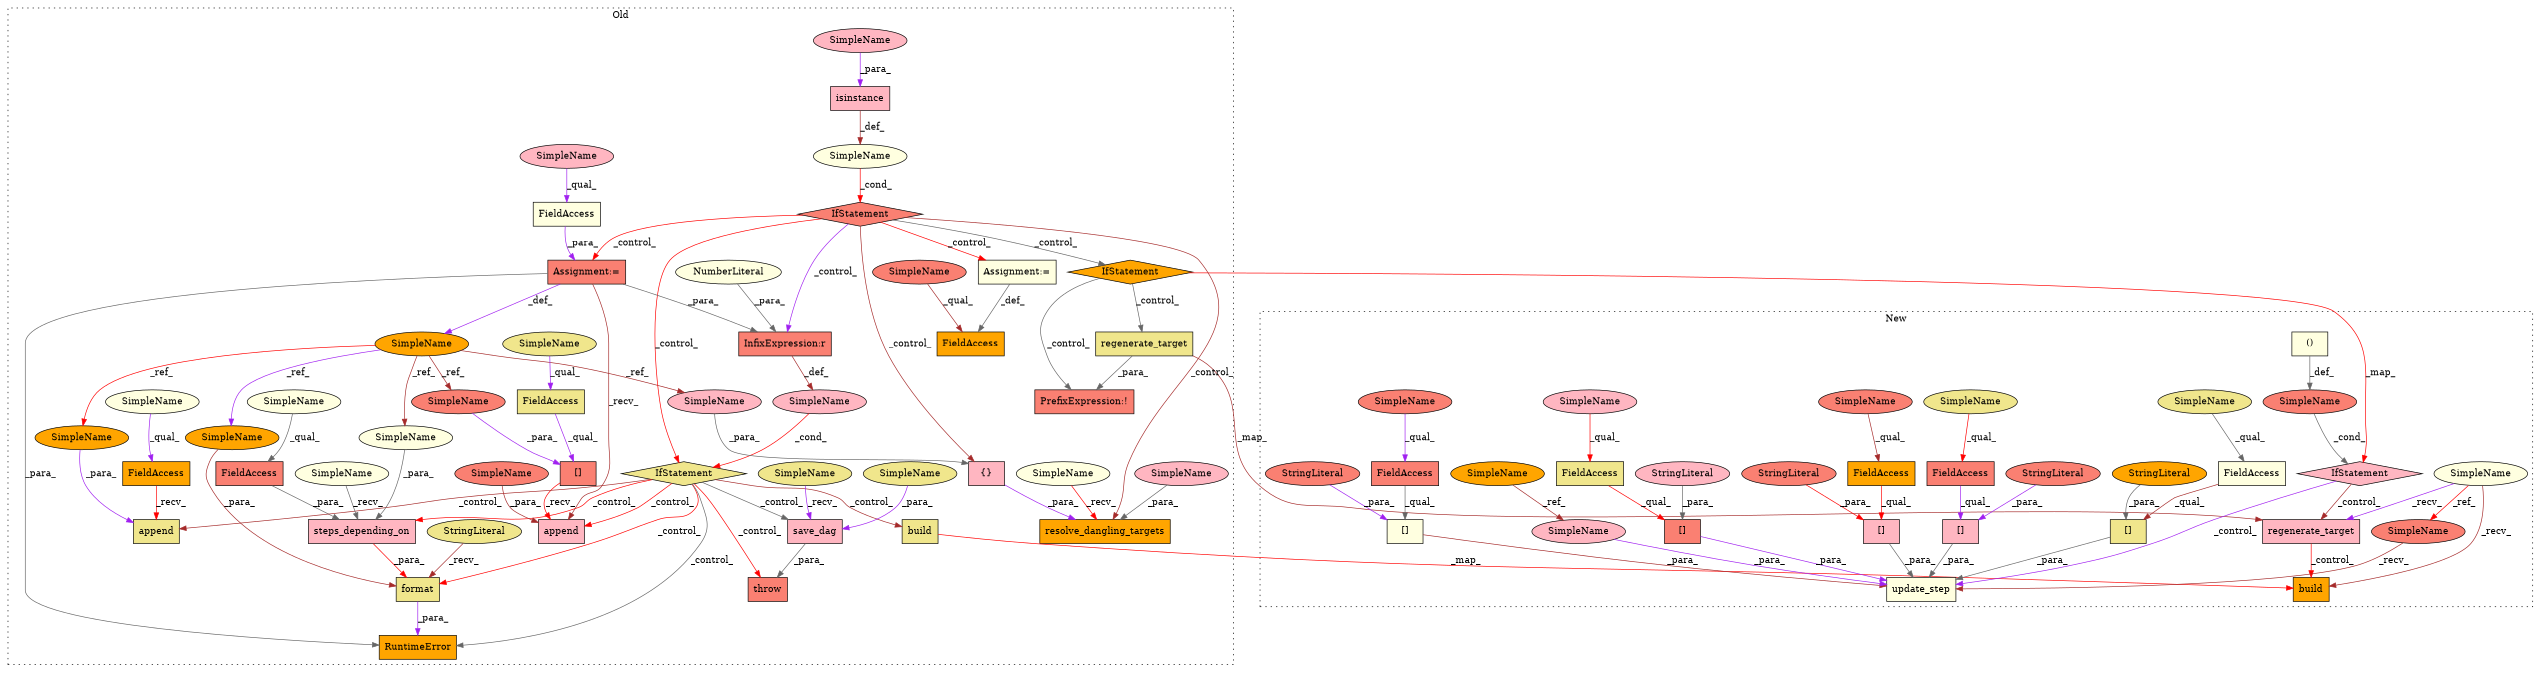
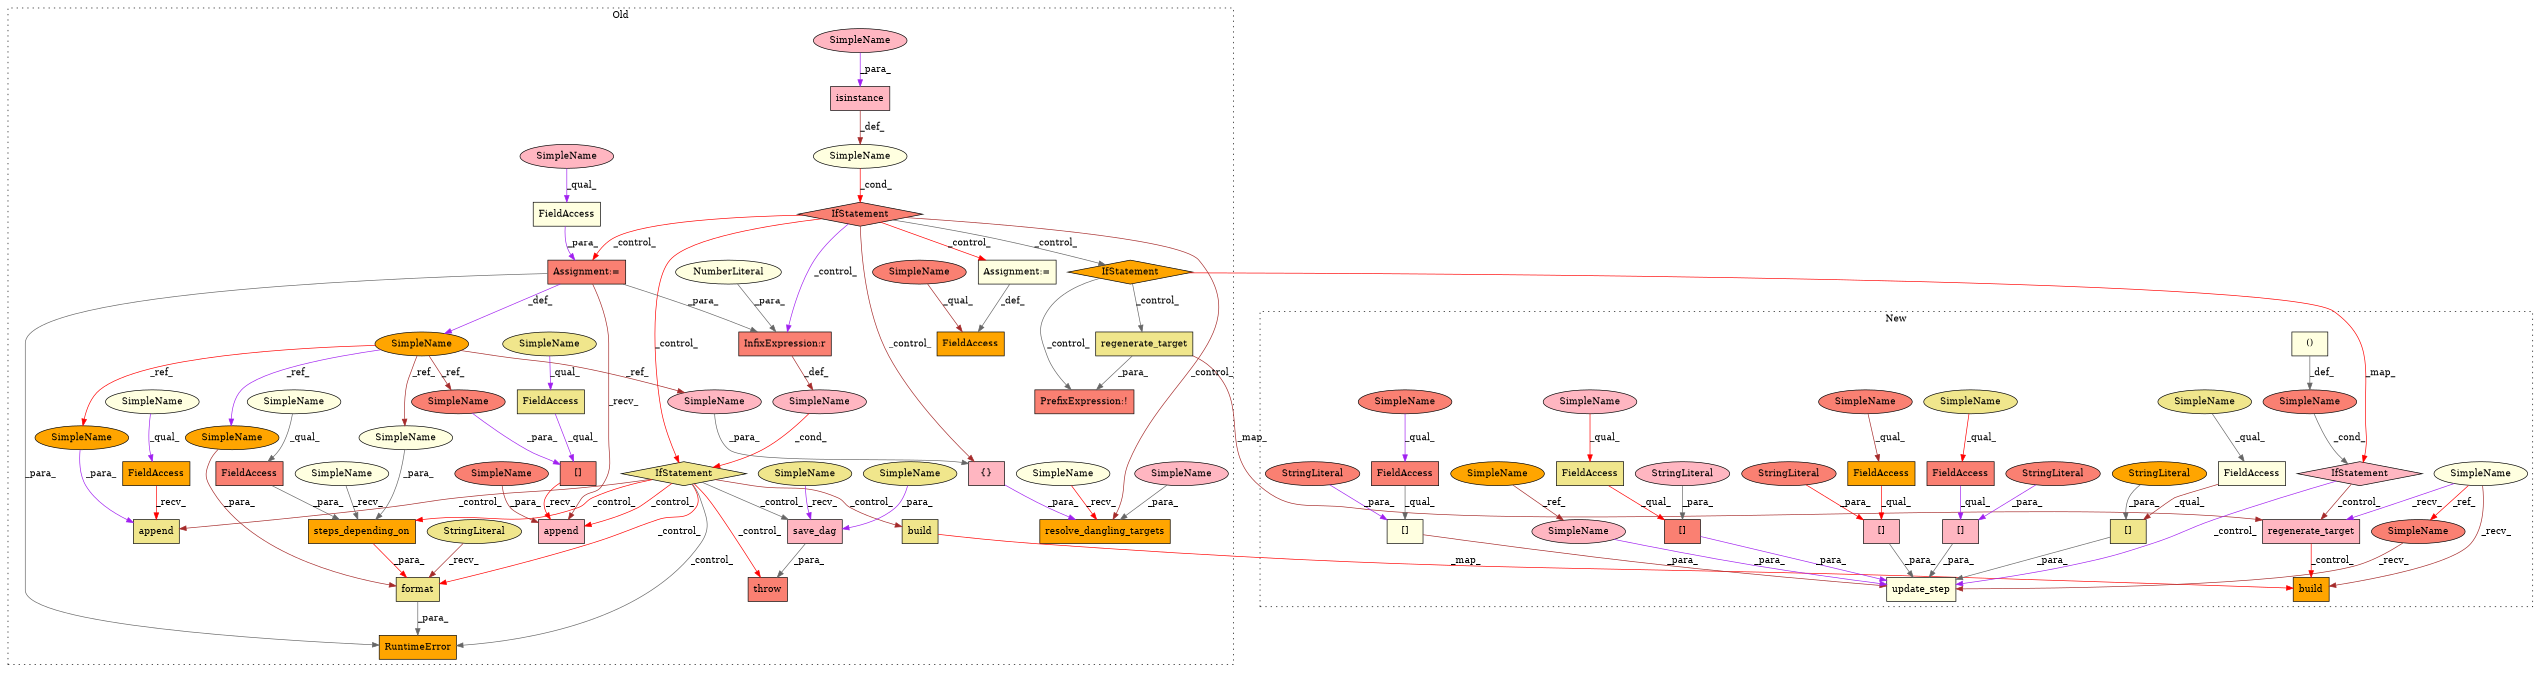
node "steps_depending_on": fillcolor lightpink -> orange
edge "format" -> "RuntimeError": color purple -> gray40
